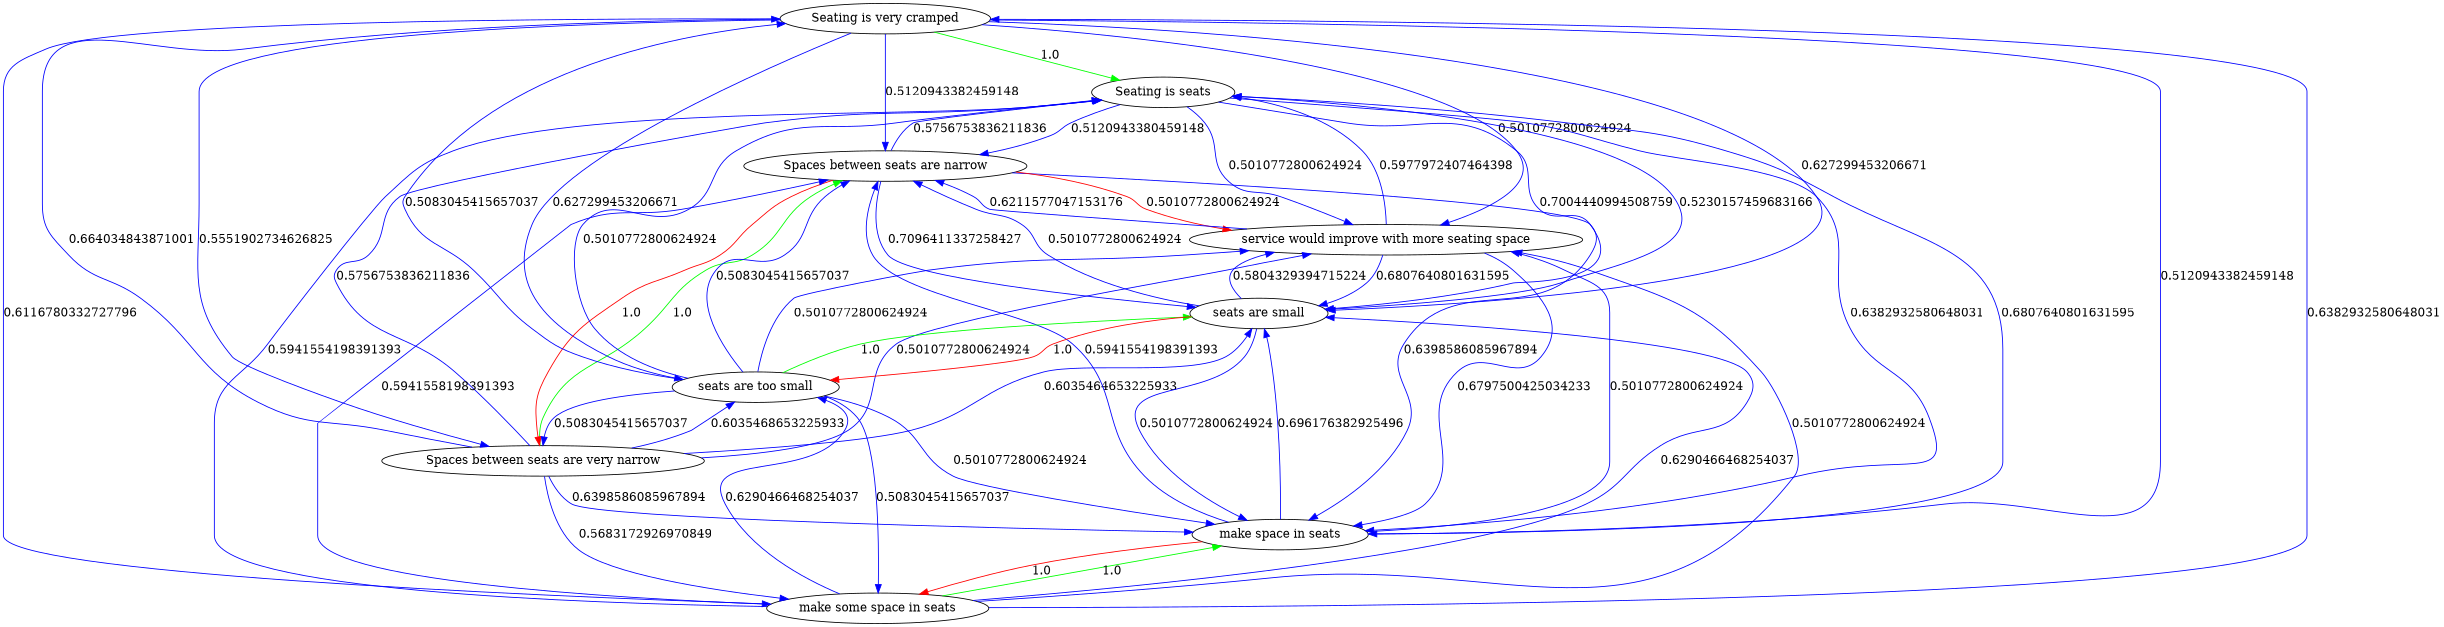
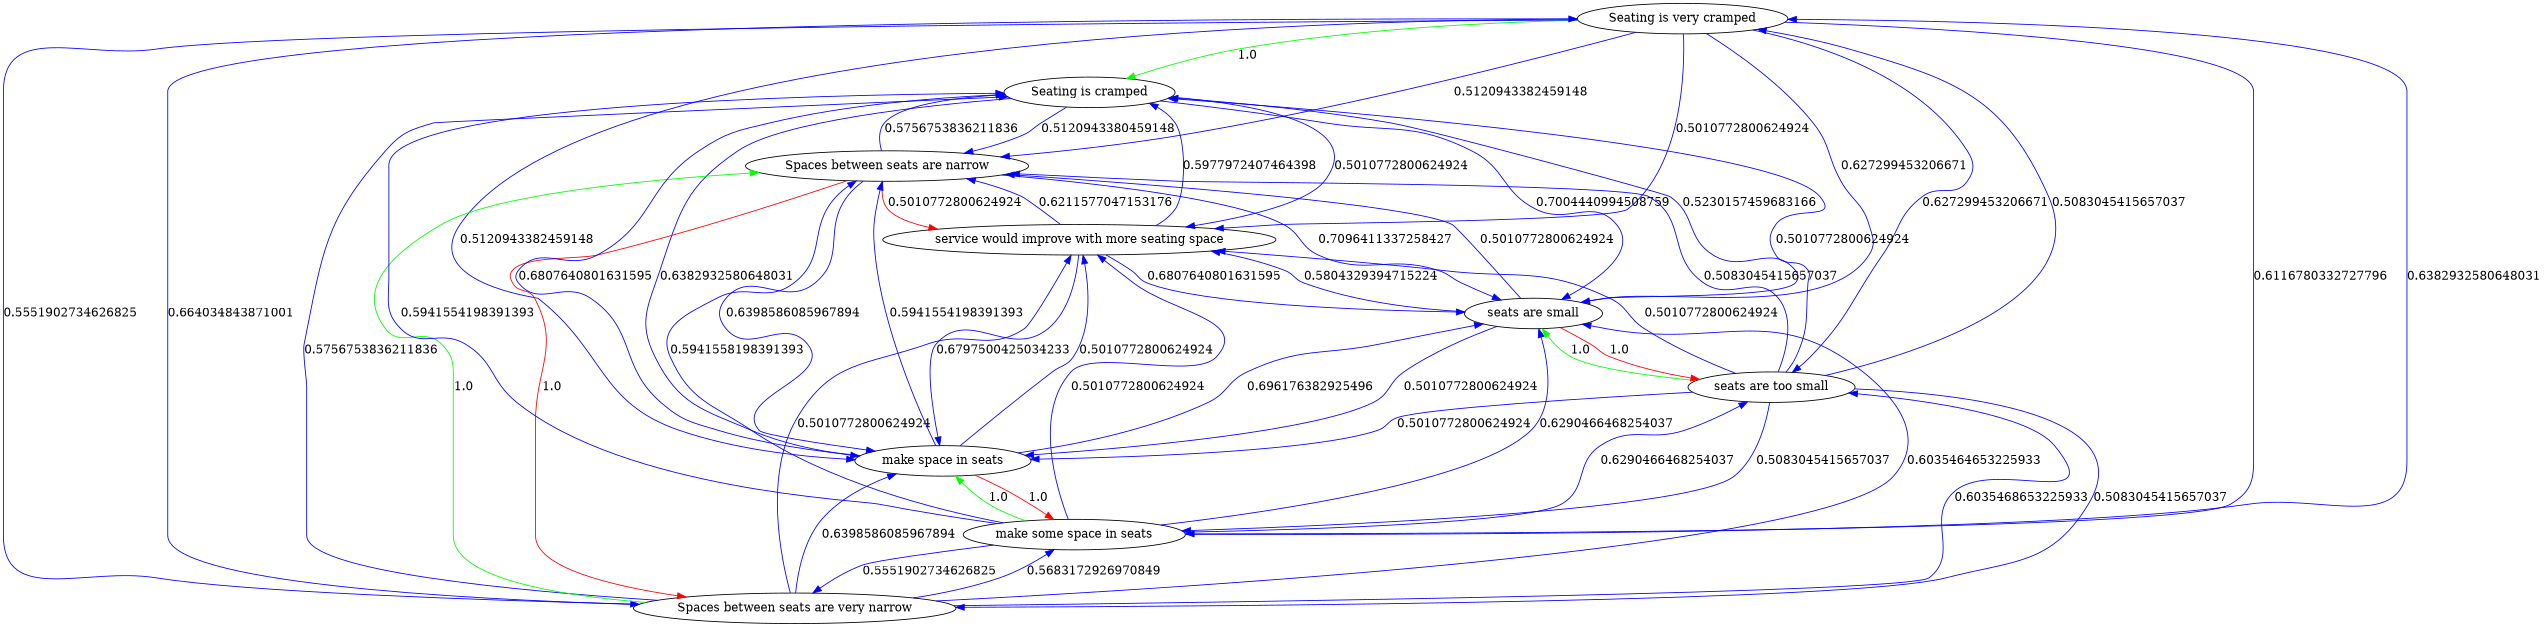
node "Seating is seats": label "Seating is seats" -> "Seating is cramped"
edge "make some space in seats" -> "Spaces between seats are very narrow": added, label "0.5551902734626825"
